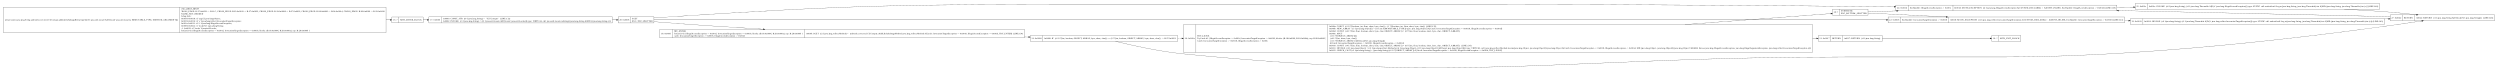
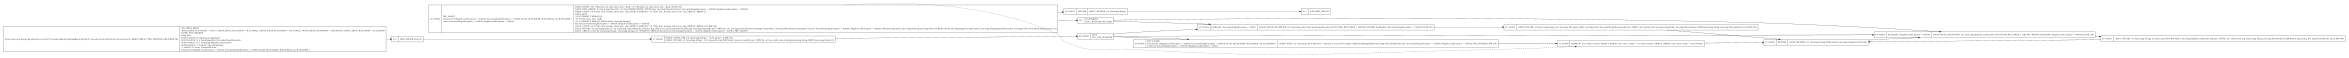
edge "19: 0x0008" -> "20: 0x000a": reversed
